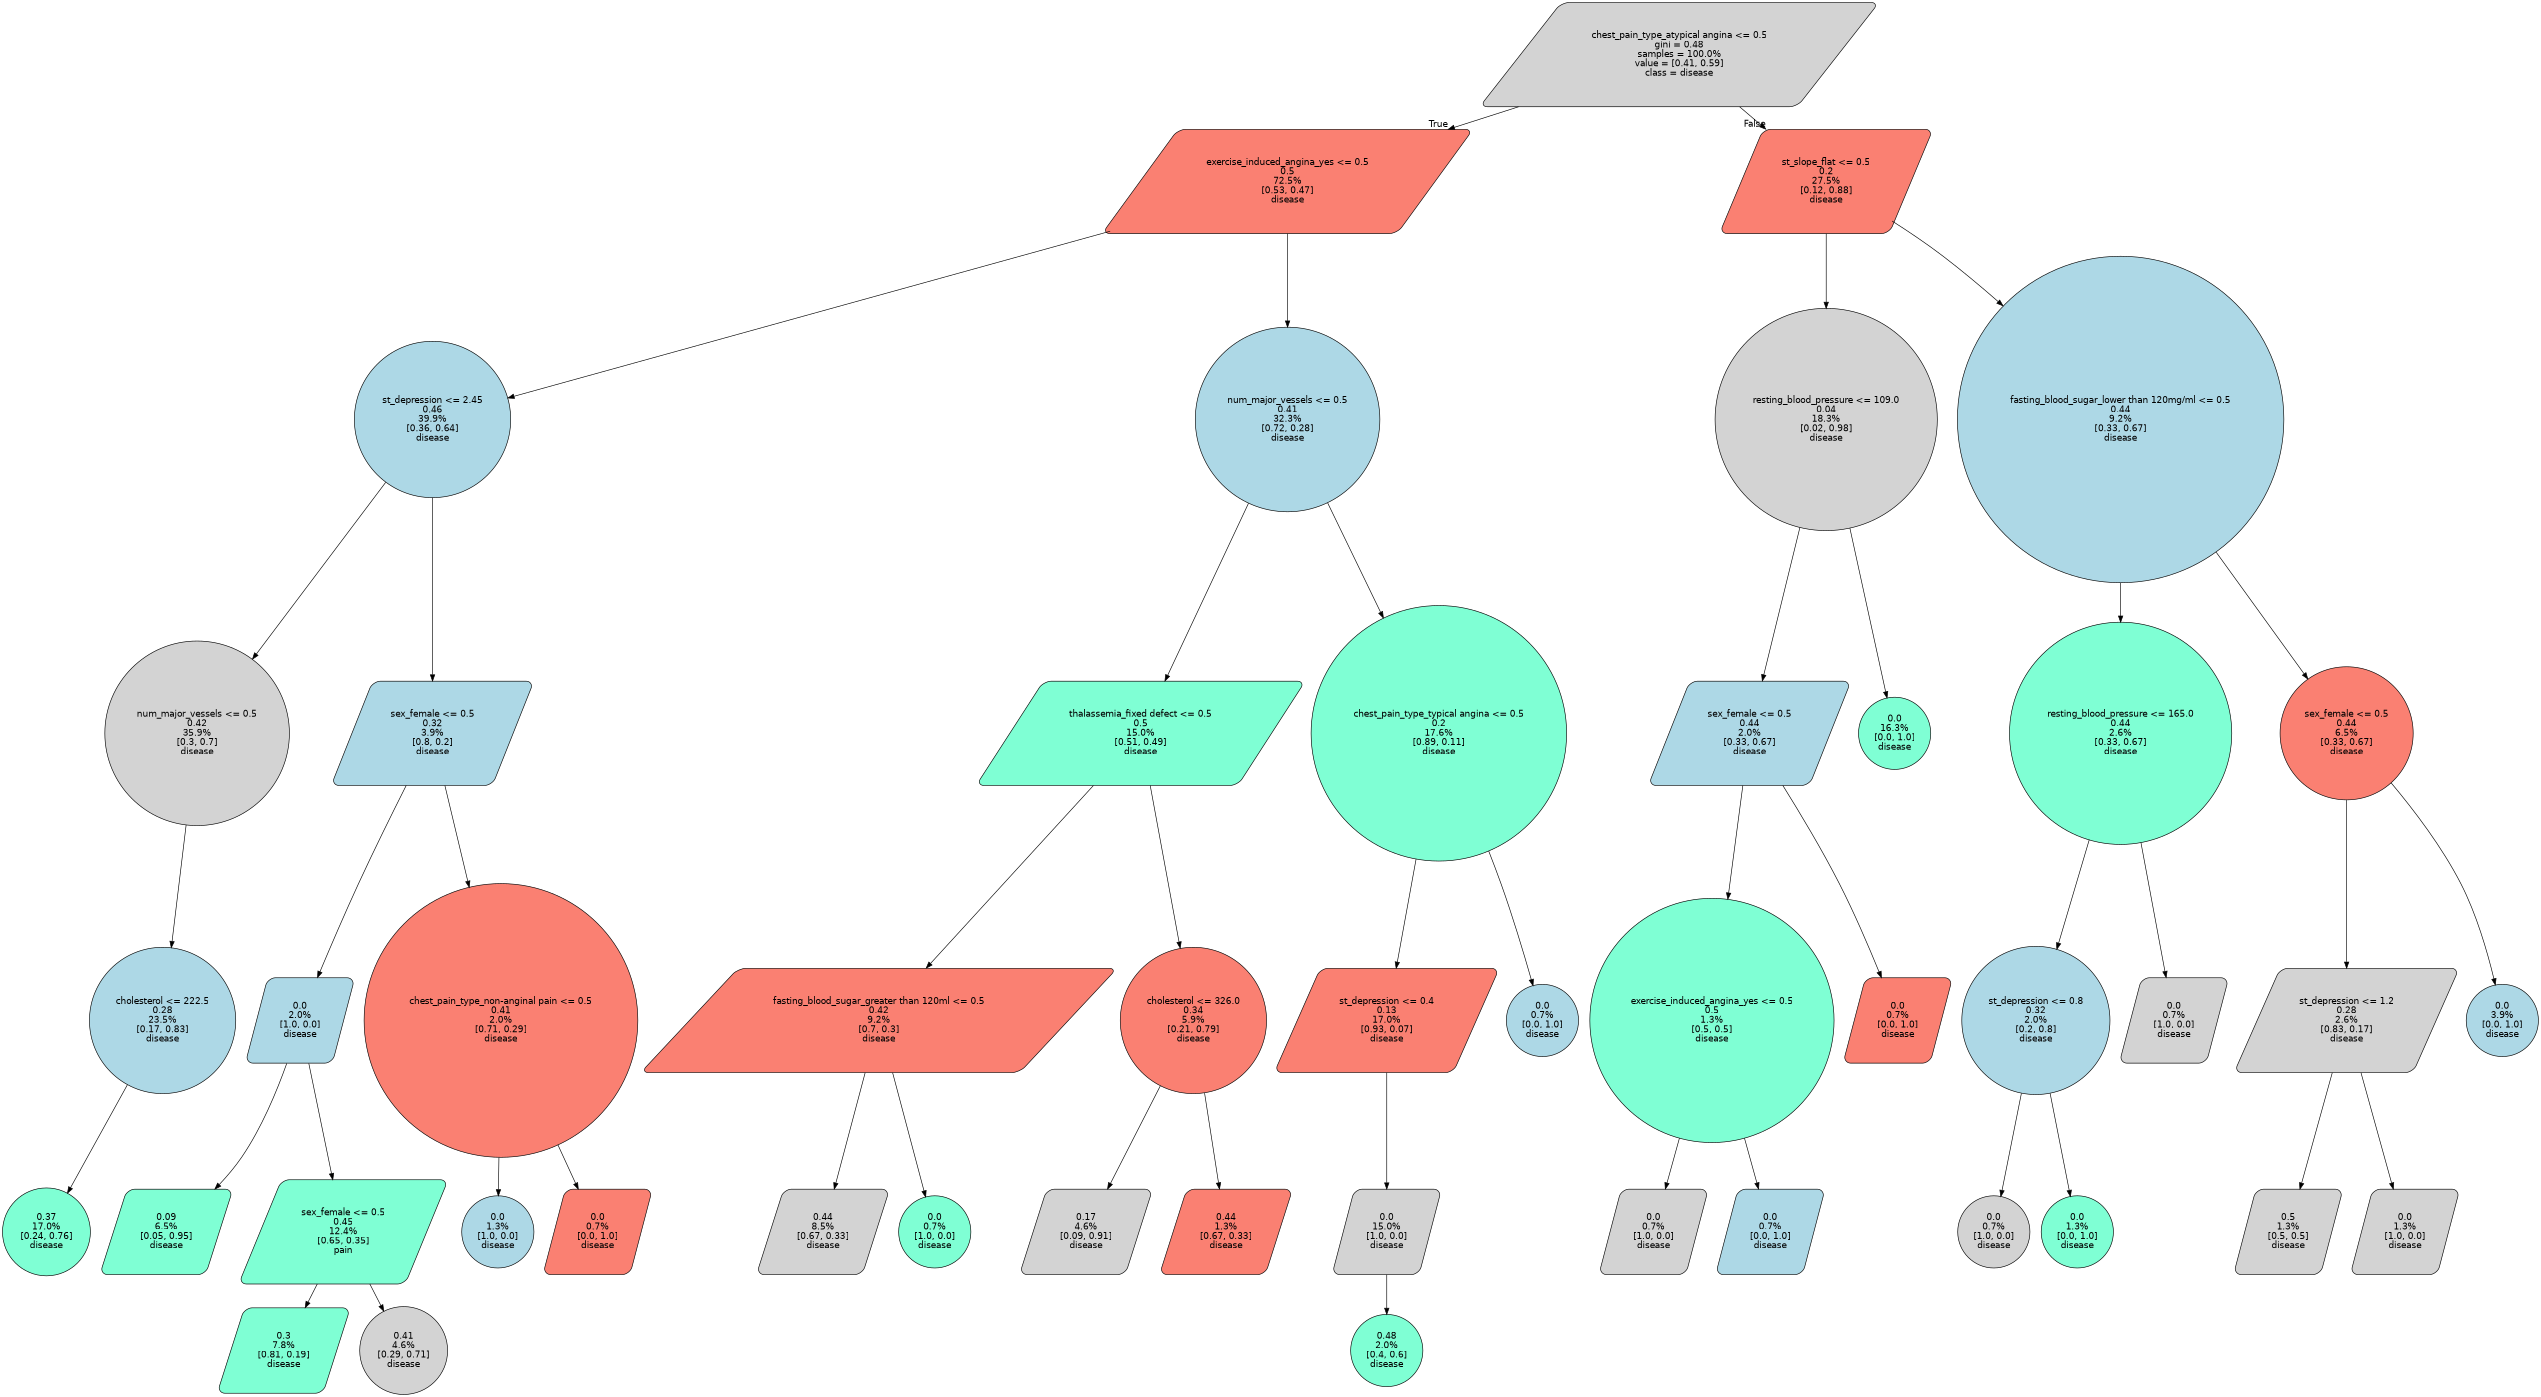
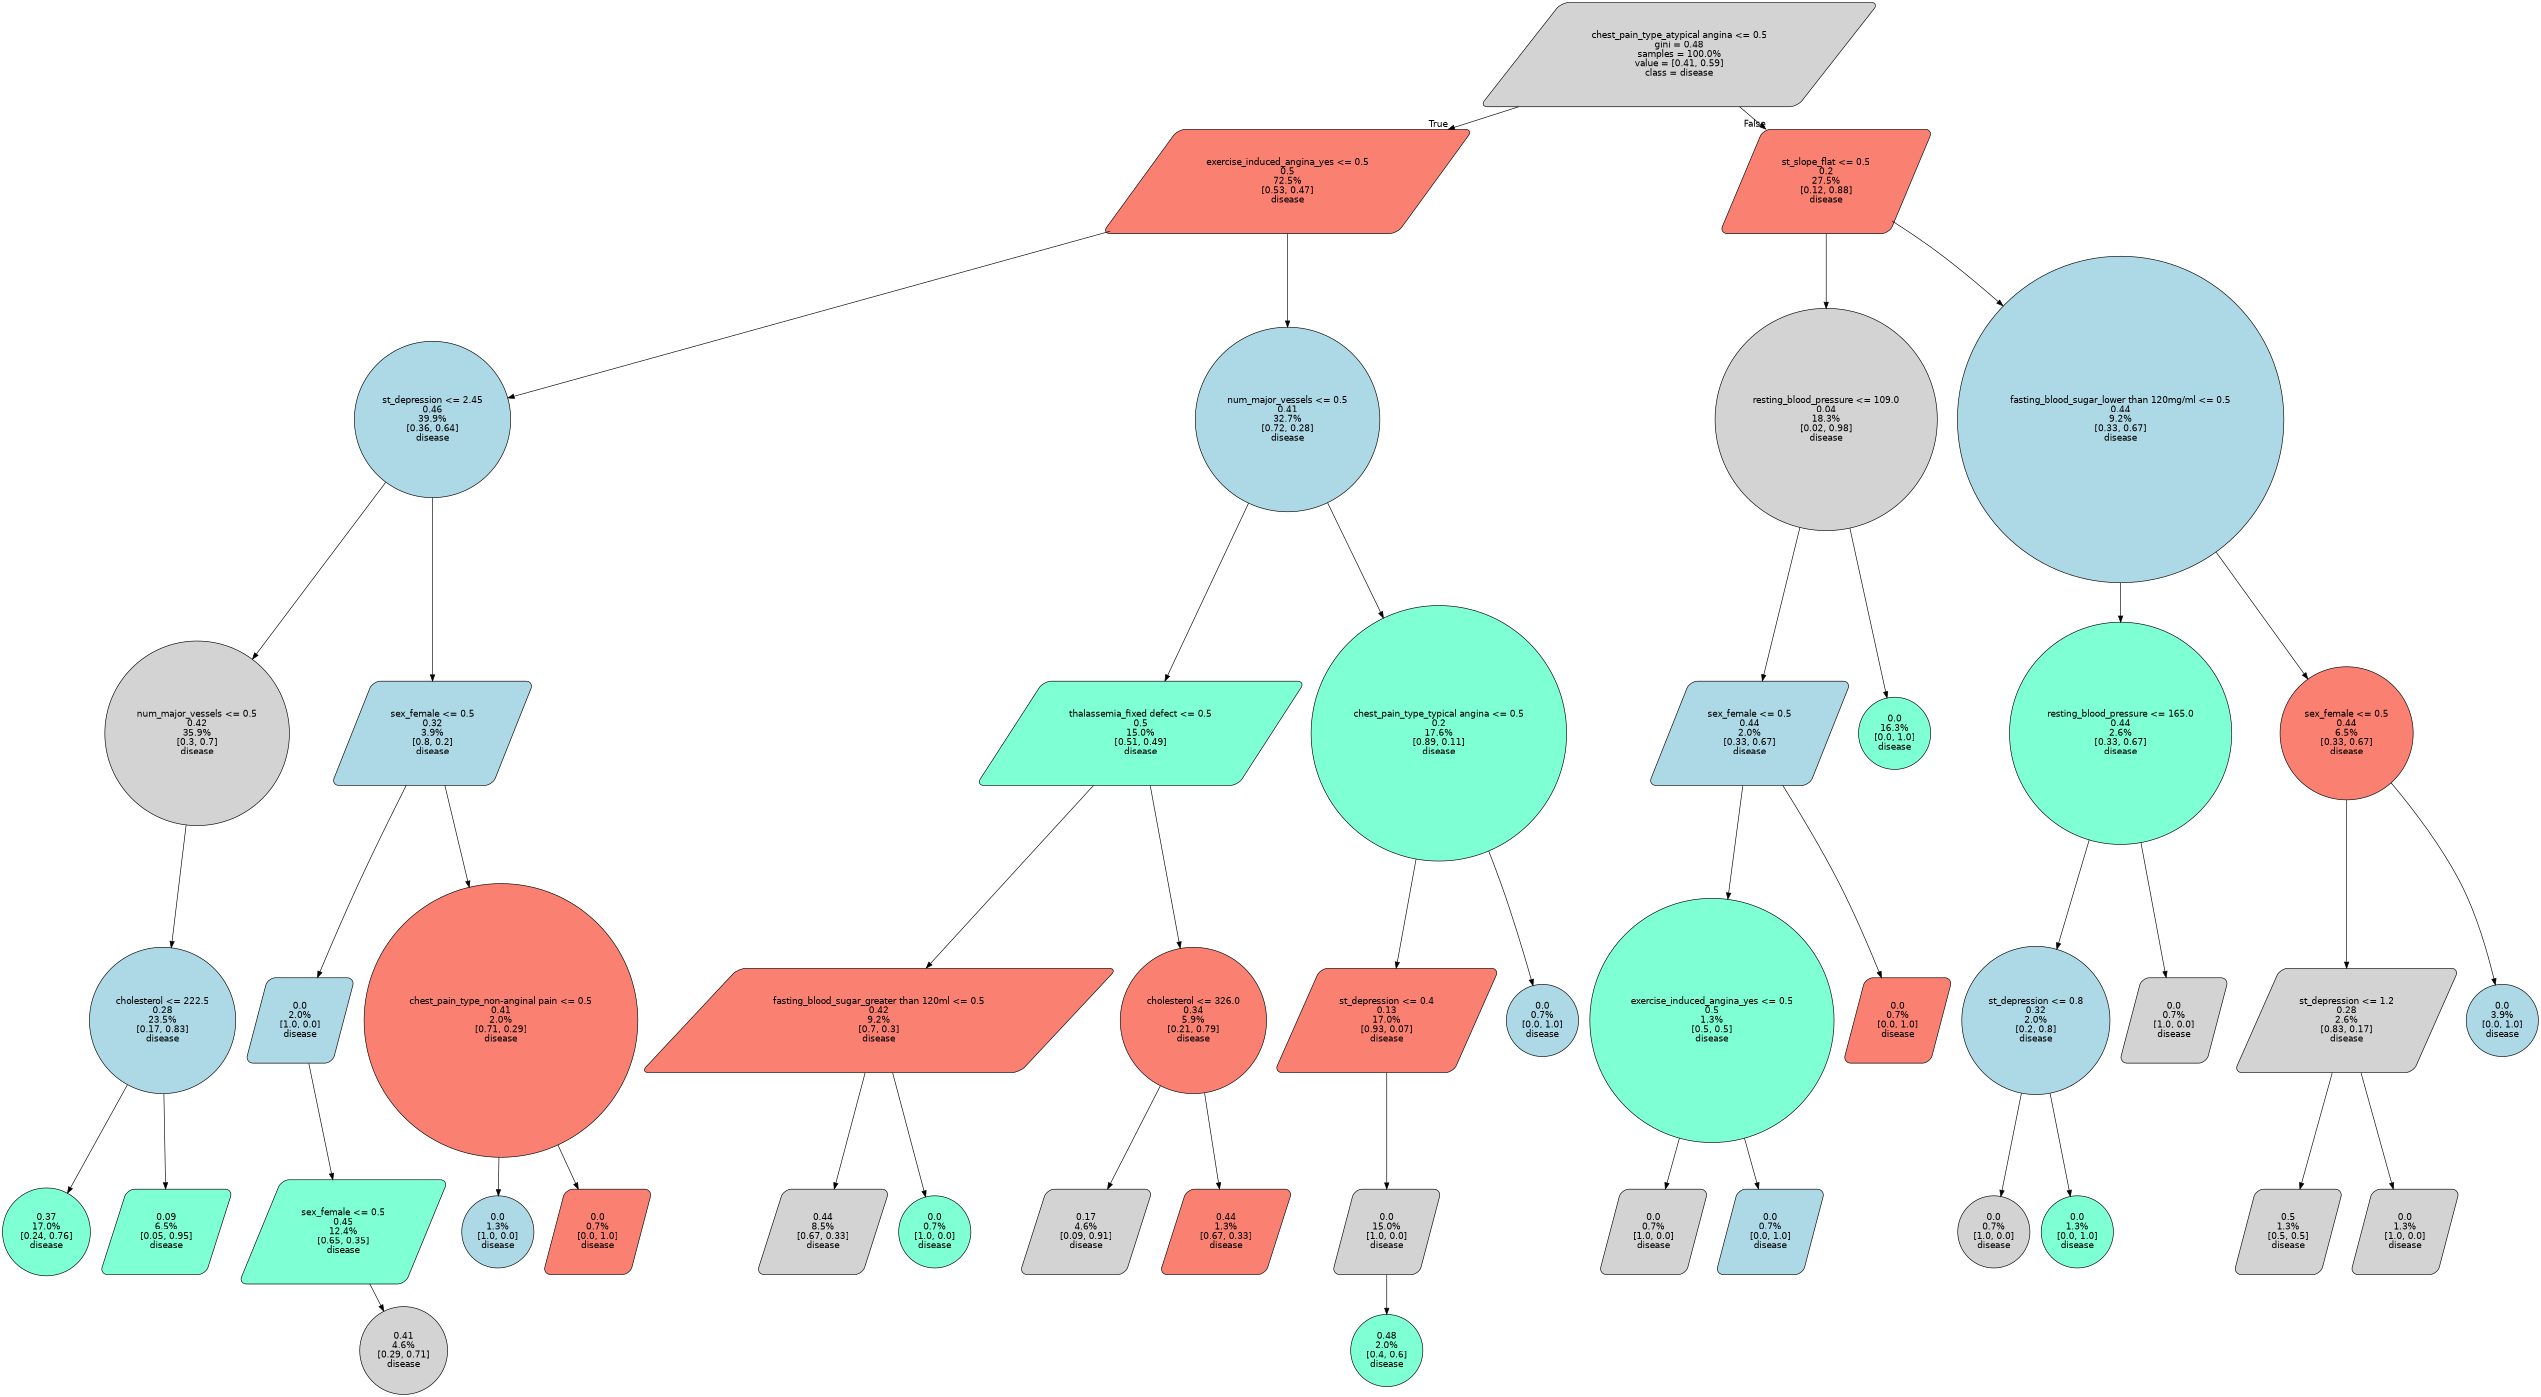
node "num_major_vessels <= 0.5 0.41 32.3% [0.72, 0.28] disease": label "num_major_vessels <= 0.5 0.41 32.3% [0.72, 0.28] disease" -> "num_major_vessels <= 0.5 0.41 32.7% [0.72, 0.28] disease"
edge "0.0 2.0% [1.0, 0.0] disease" -> "0.09 6.5% [0.05, 0.95] disease": now "cholesterol <= 222.5 0.28 23.5% [0.17, 0.83] disease" -> "0.09 6.5% [0.05, 0.95] disease"
node "sex_female <= 0.5 0.45 12.4% [0.65, 0.35] pain": label "sex_female <= 0.5 0.45 12.4% [0.65, 0.35] pain" -> "sex_female <= 0.5 0.45 12.4% [0.65, 0.35] disease"
node "0.3 7.8% [0.81, 0.19] disease": removed
